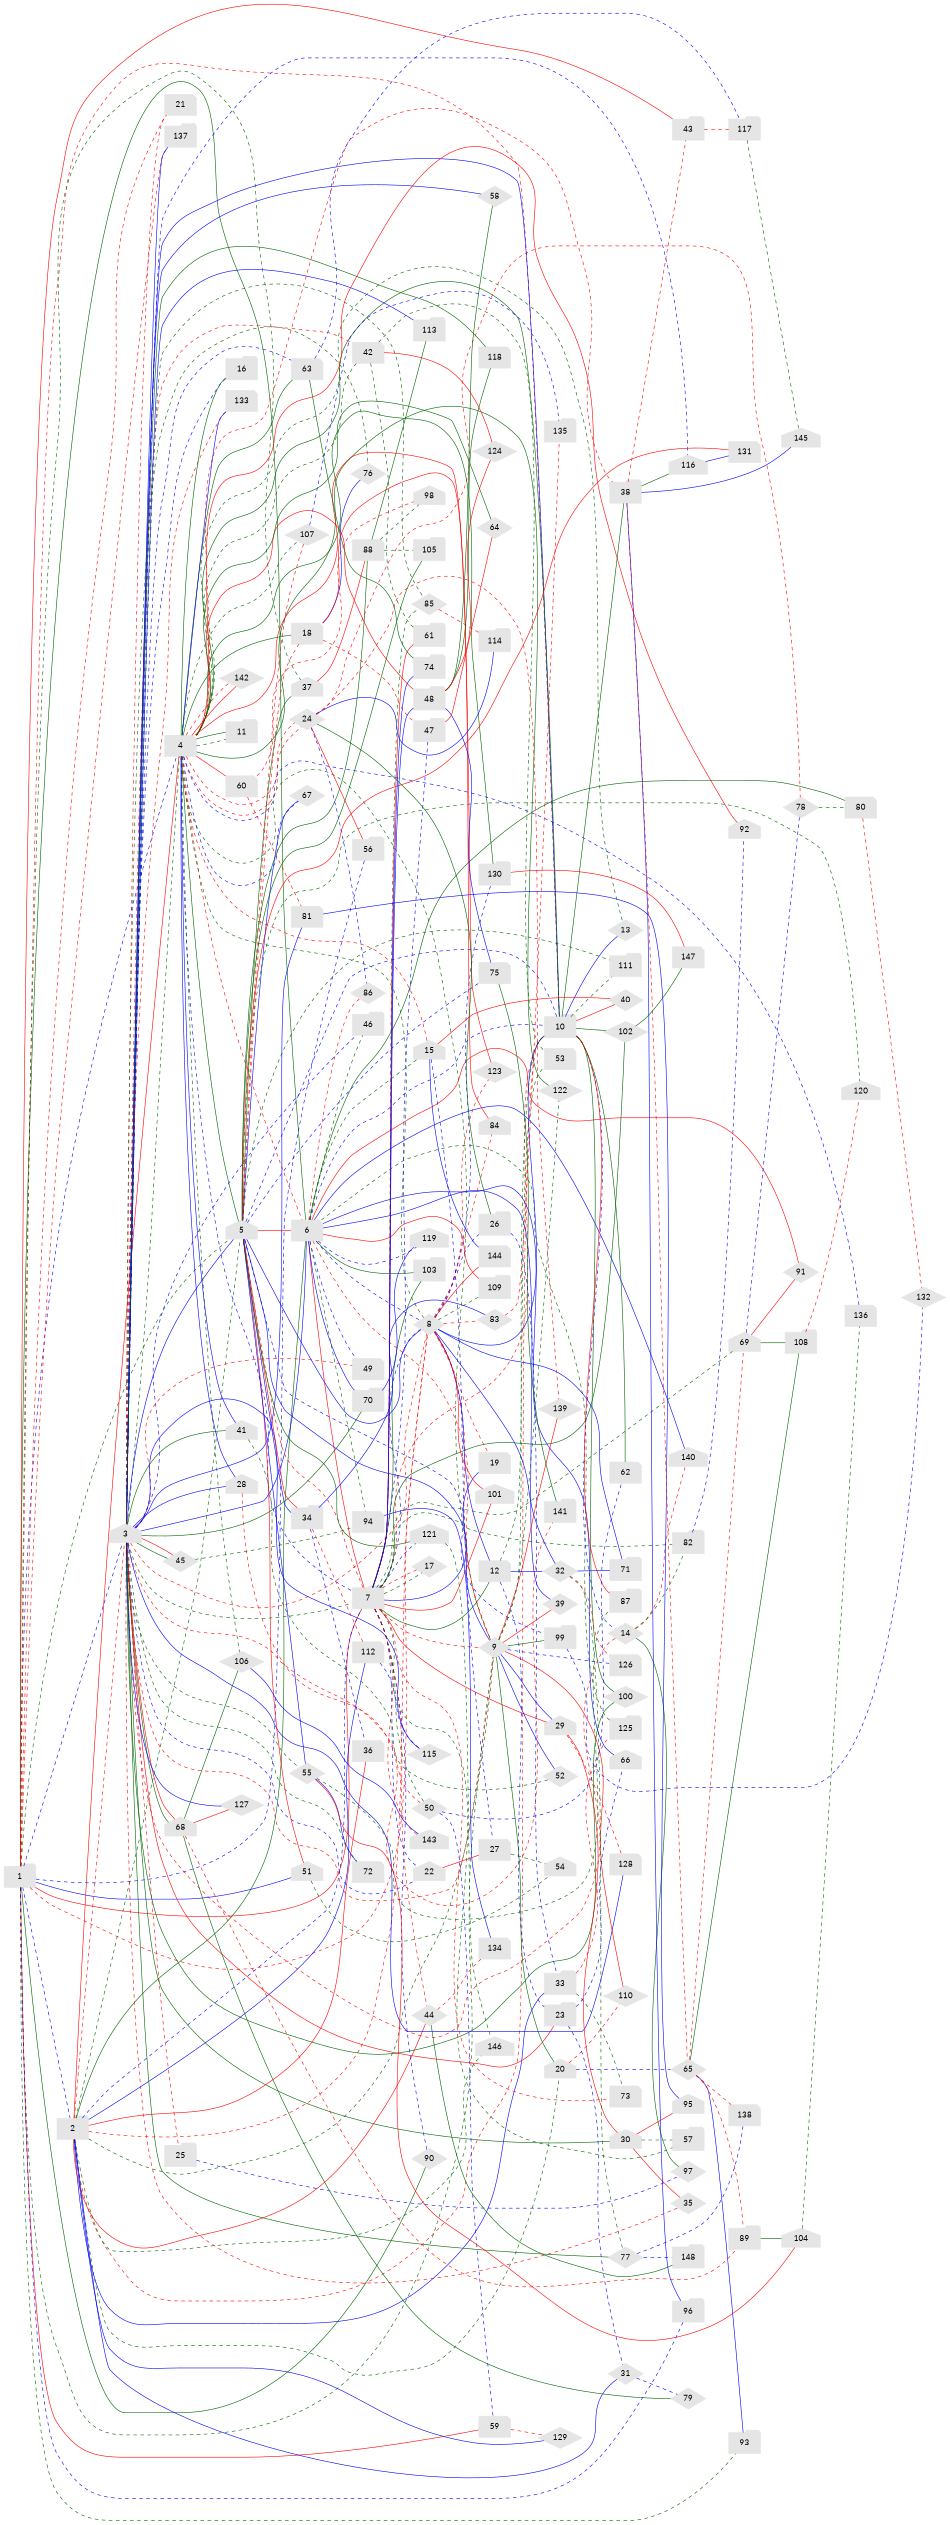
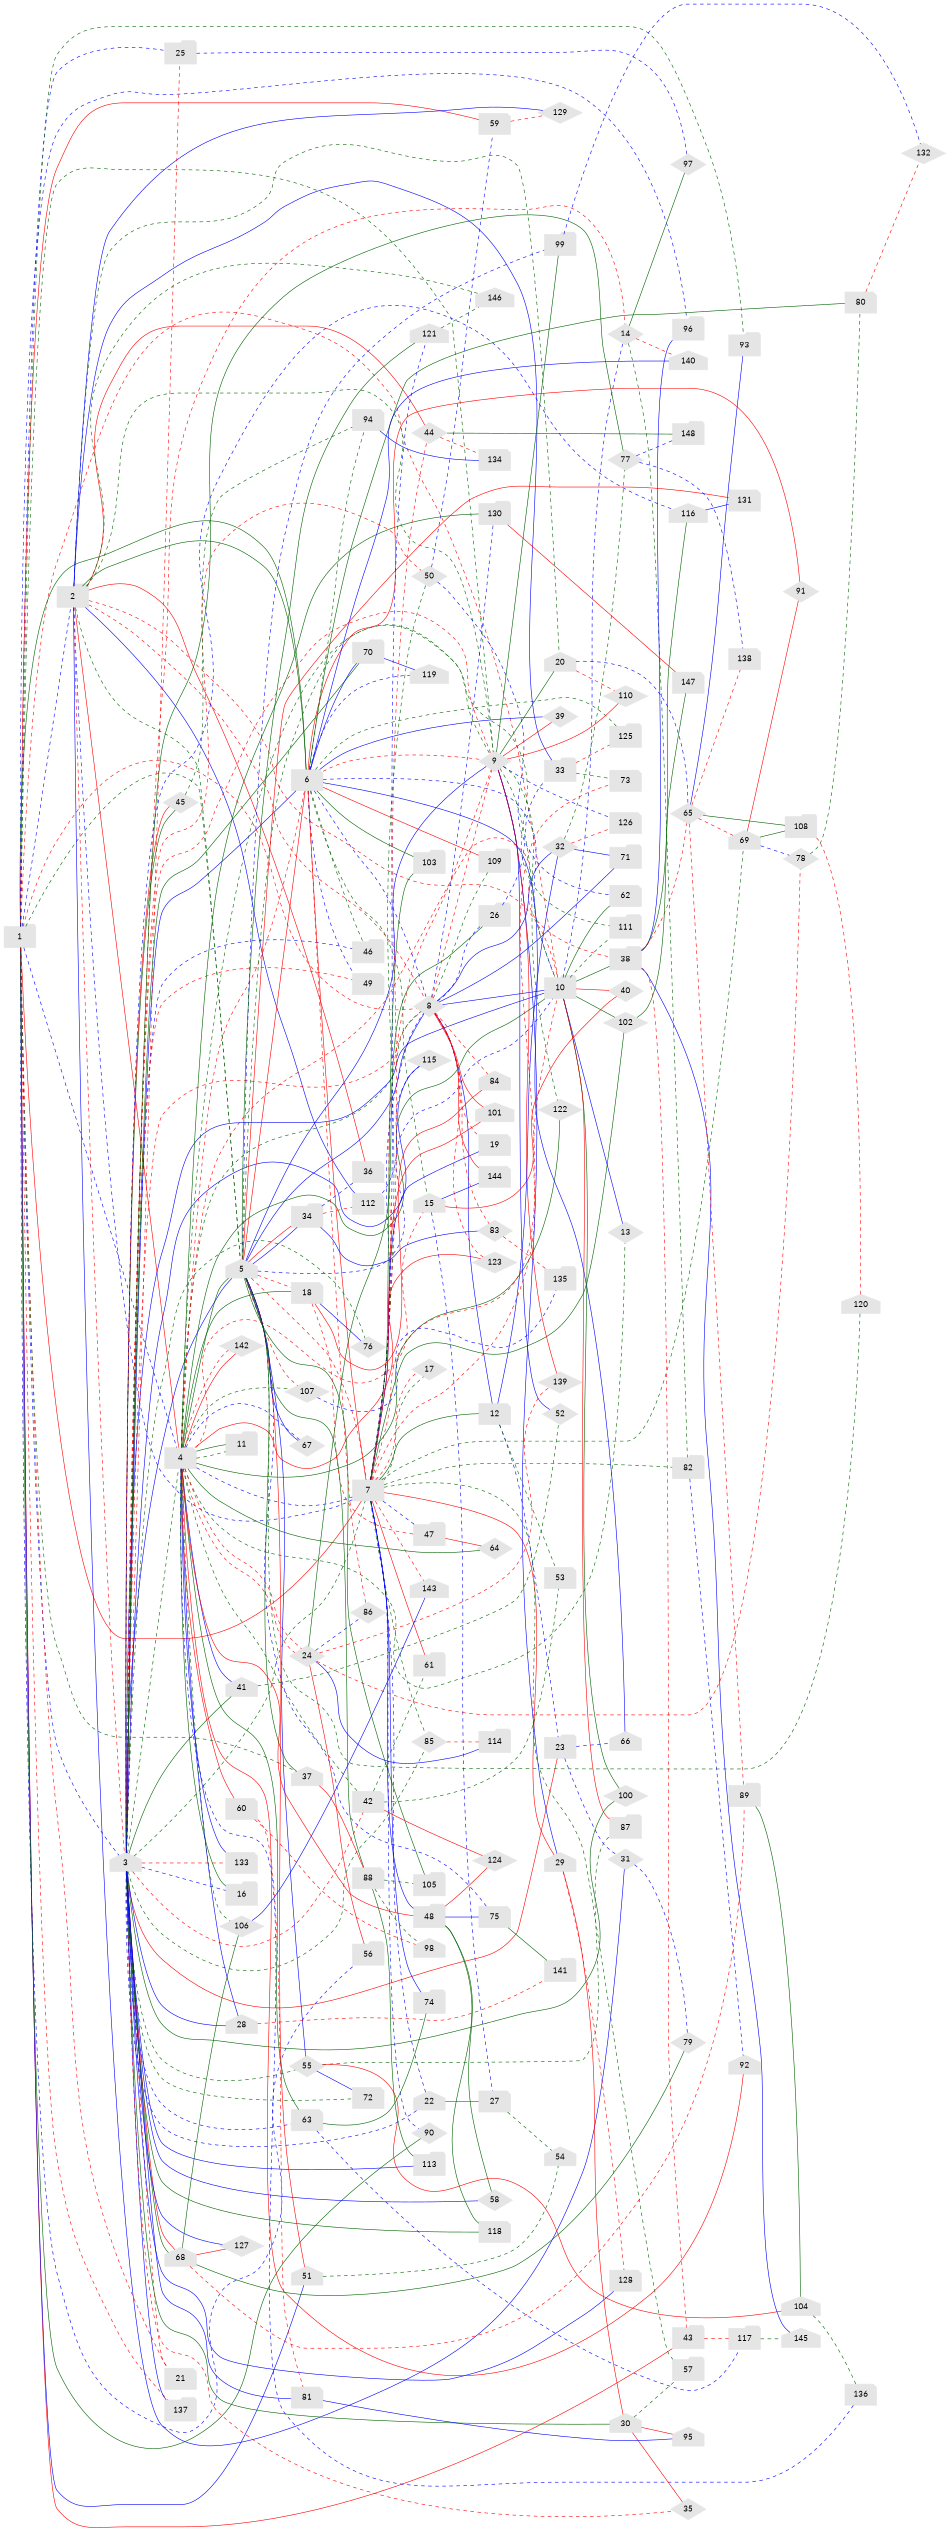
edge "25" -- "1": added
